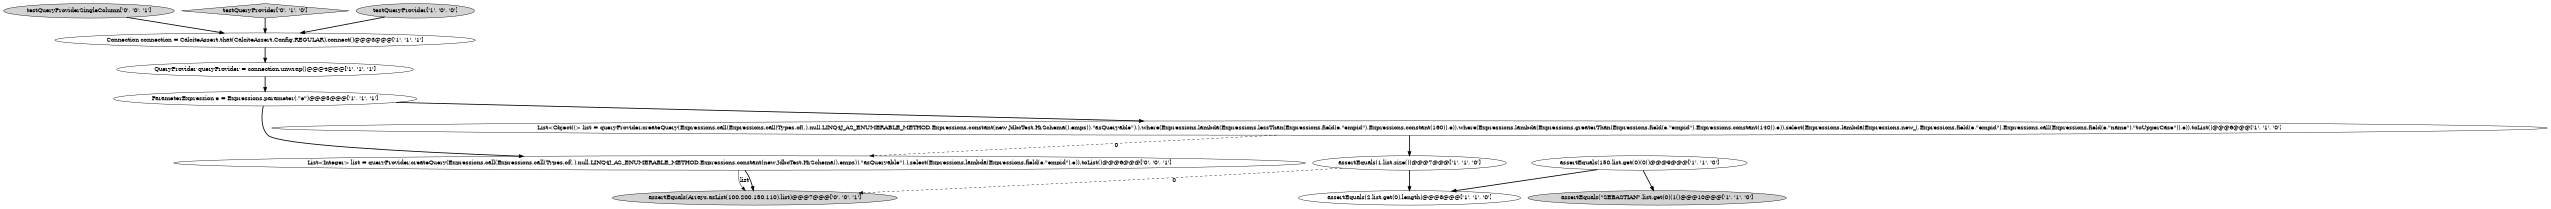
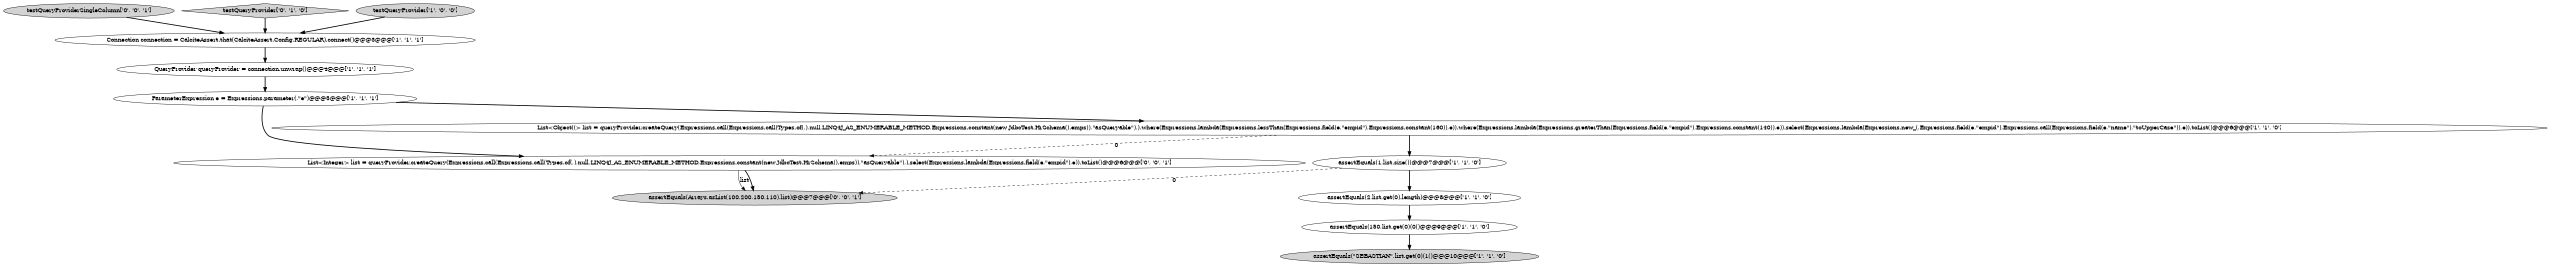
edge "assertEquals(150,list.get(0)(0()@@@9@@@['1', '1', '0']" -> "assertEquals(2,list.get(0).length)@@@8@@@['1', '1', '0']": reversed
